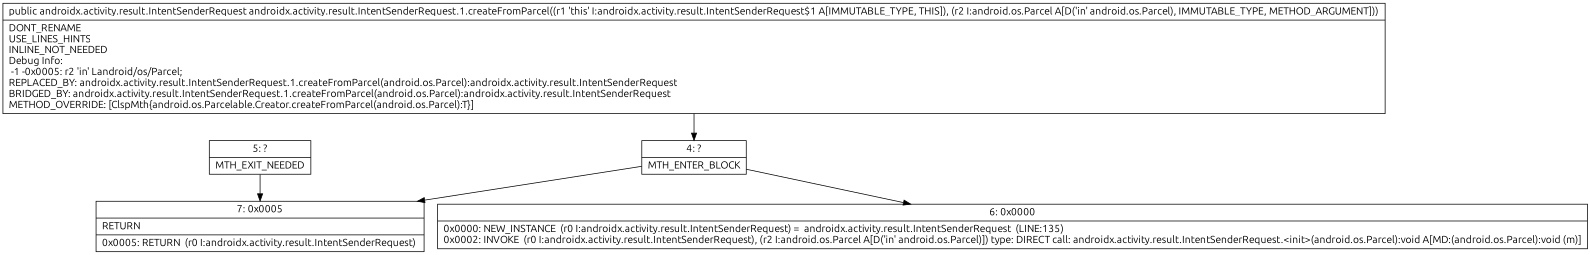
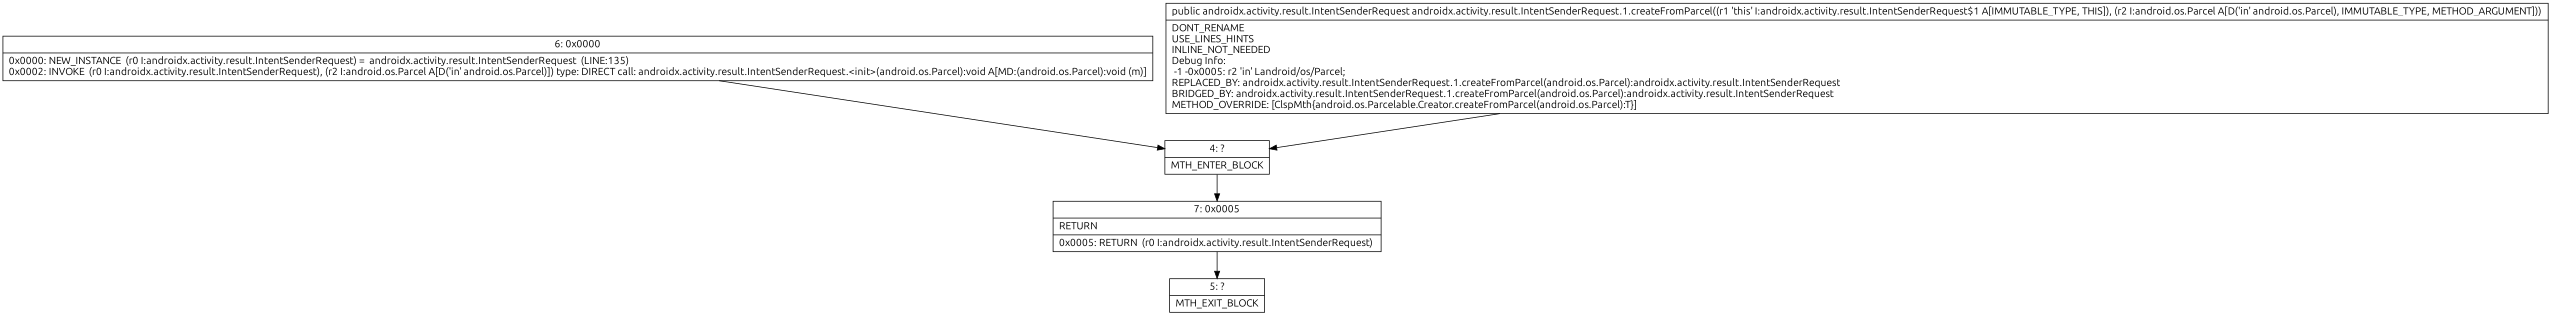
node "5: ?": text "MTH_EXIT_NEEDED" -> "MTH_EXIT_BLOCK"
edge "5: ?" -> "7: 0x0005": reversed
edge "4: ?" -> "6: 0x0000": reversed
